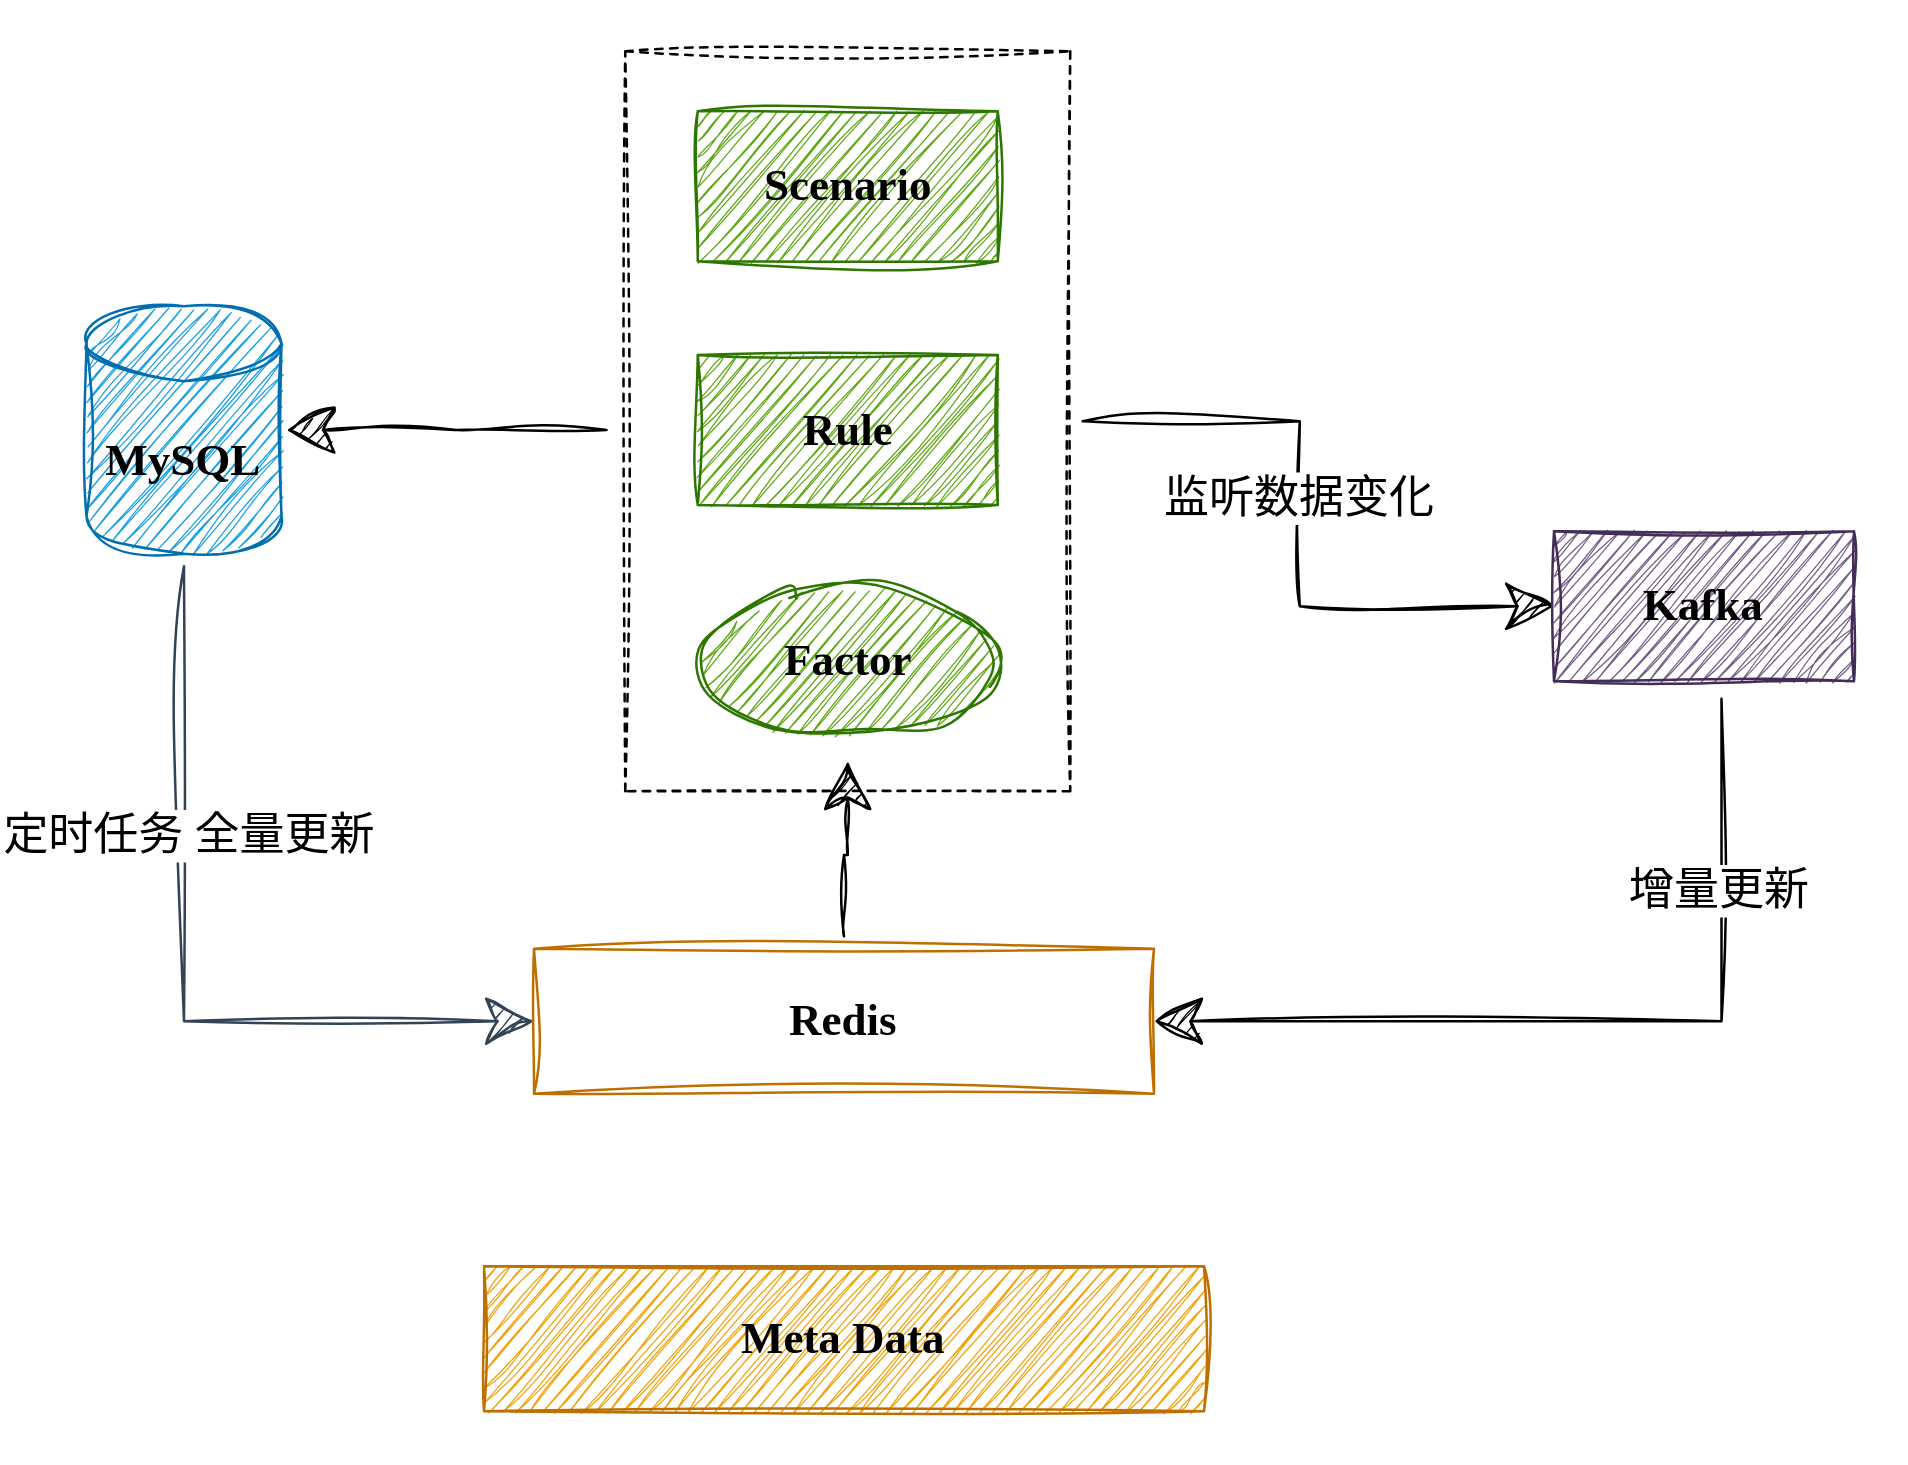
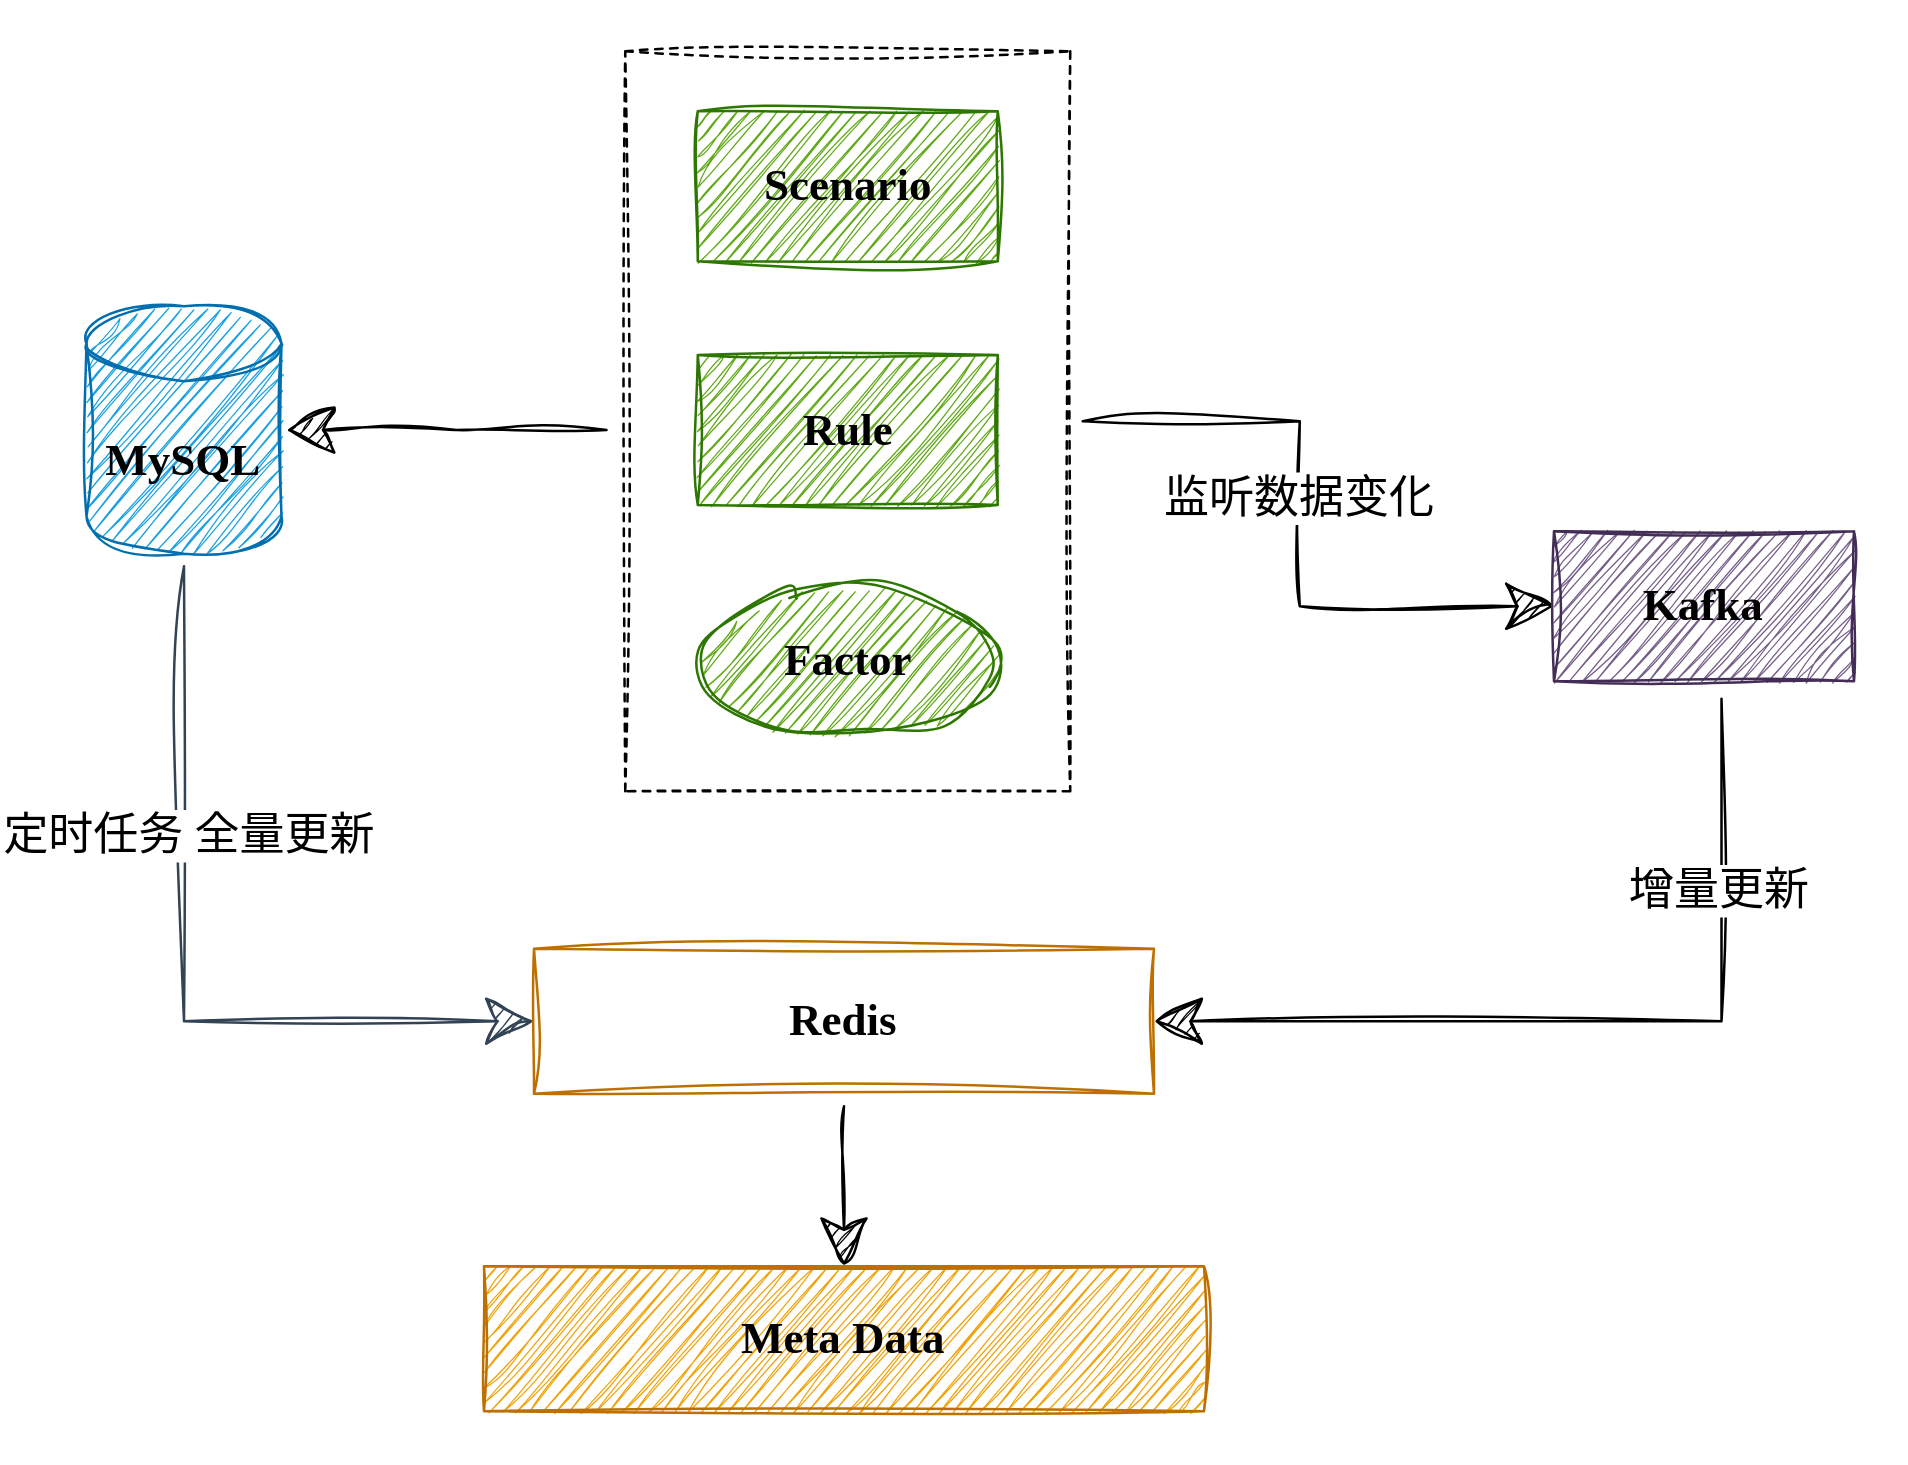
edge "Redis" -> "Factor": now "Redis" -> "Meta Data"
